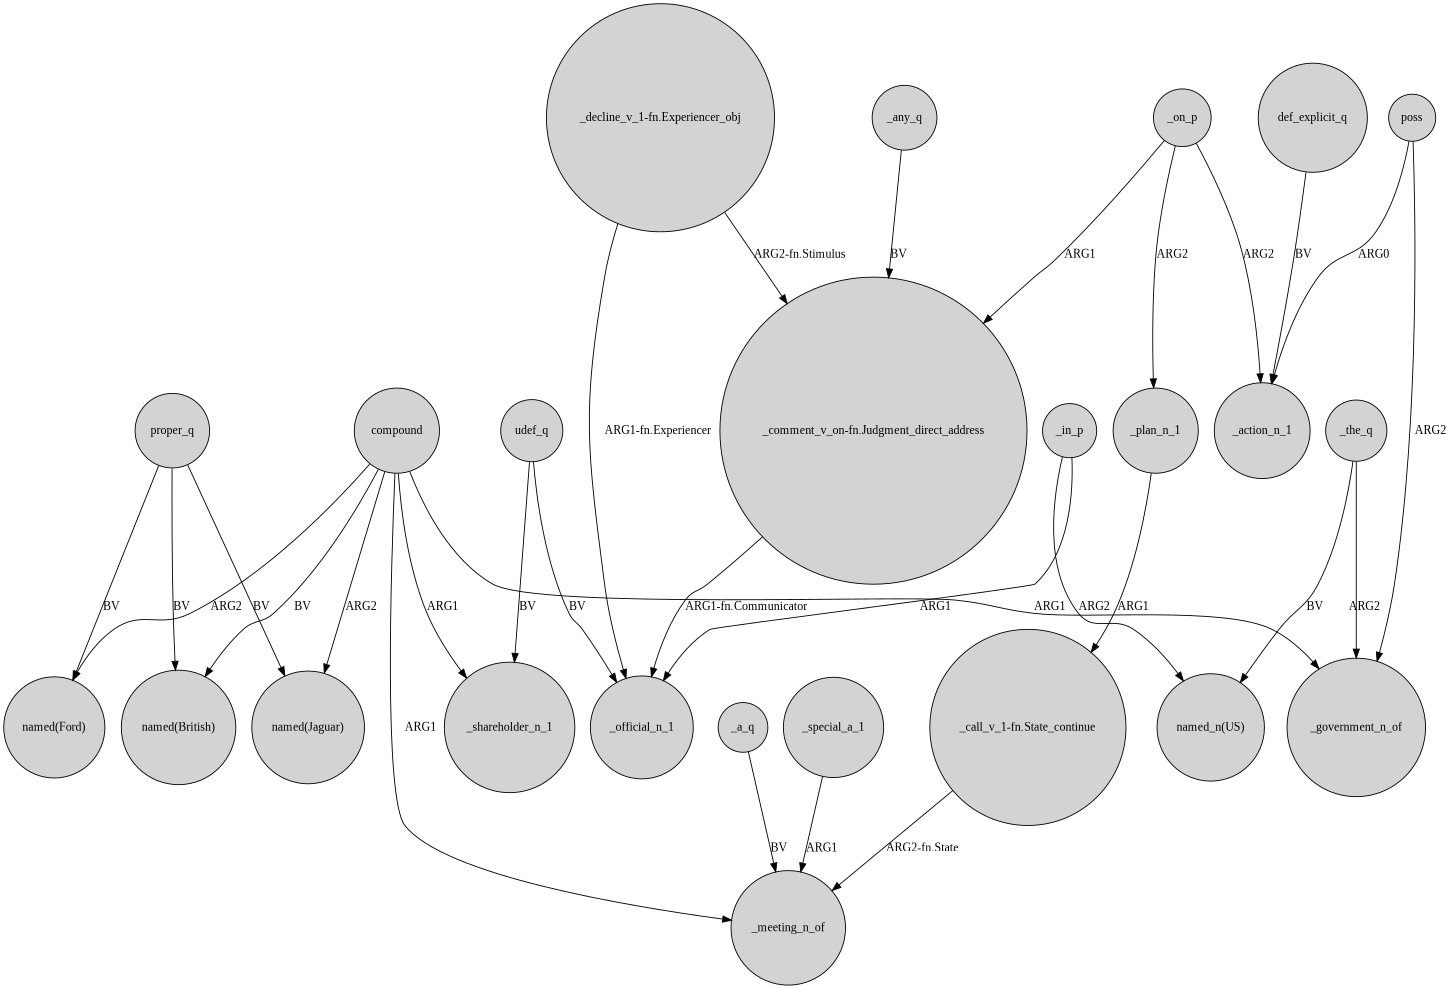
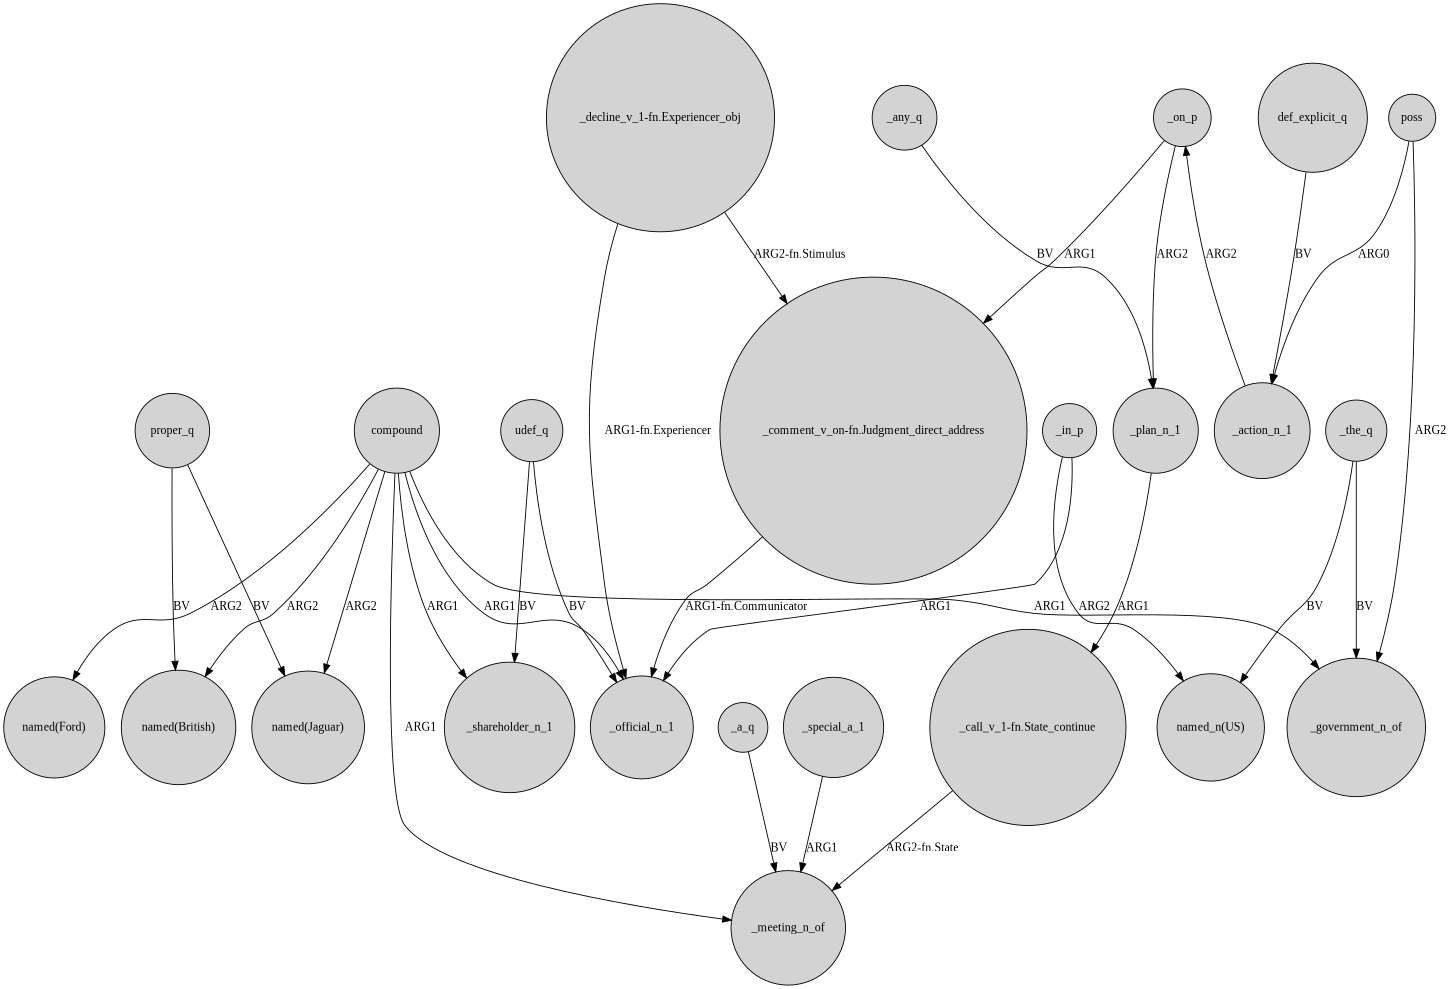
edge "_any_q" -> "_comment_v_on-fn.Judgment_direct_address": now "_any_q" -> "_plan_n_1"
edge "_on_p" -> "_action_n_1": reversed
edge "proper_q" -> "named(Ford)": removed, label "BV"
edge "compound" -> "named(British)": label "BV" -> "ARG2"
edge "_the_q" -> "_government_n_of": label "ARG2" -> "BV"
edge "compound" -> "_official_n_1": added, label "ARG1"
